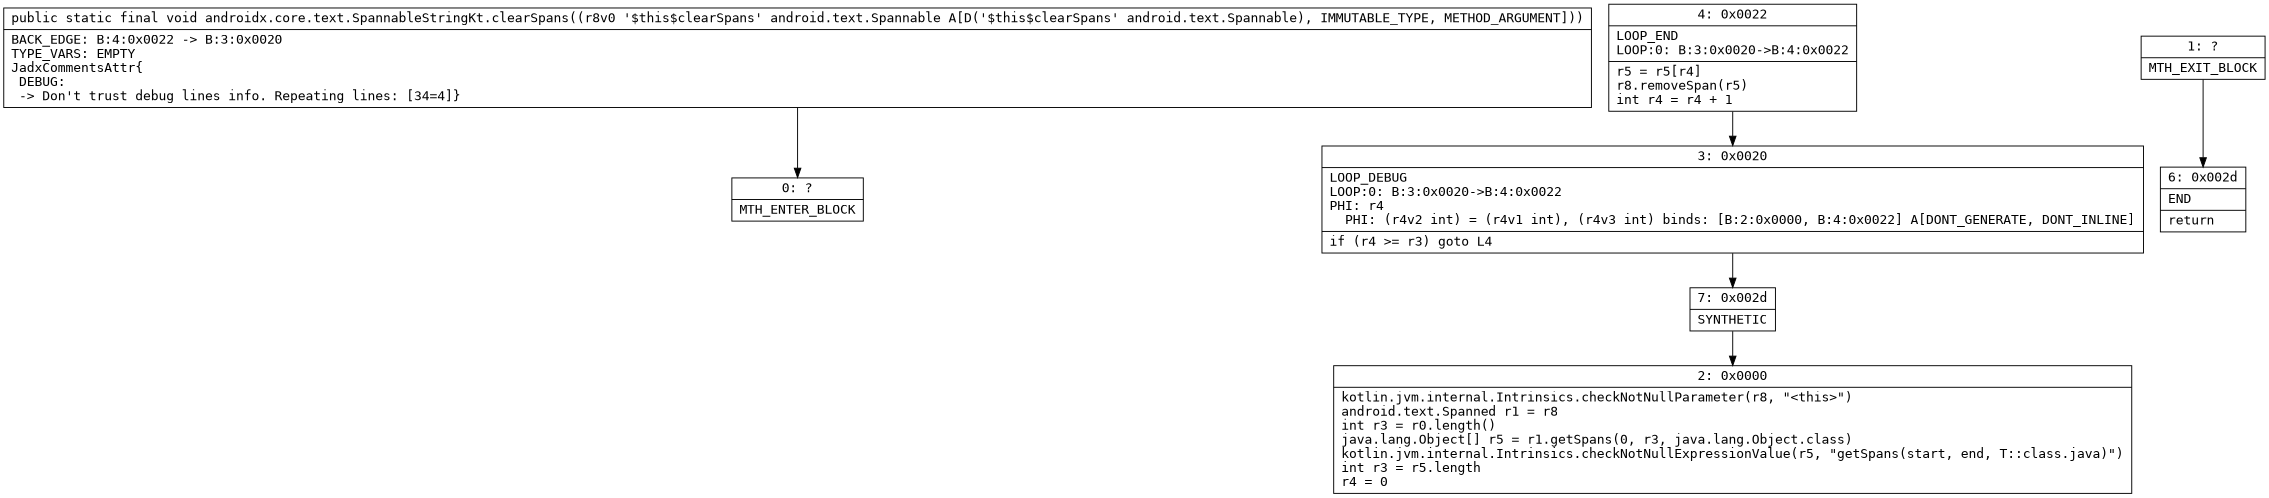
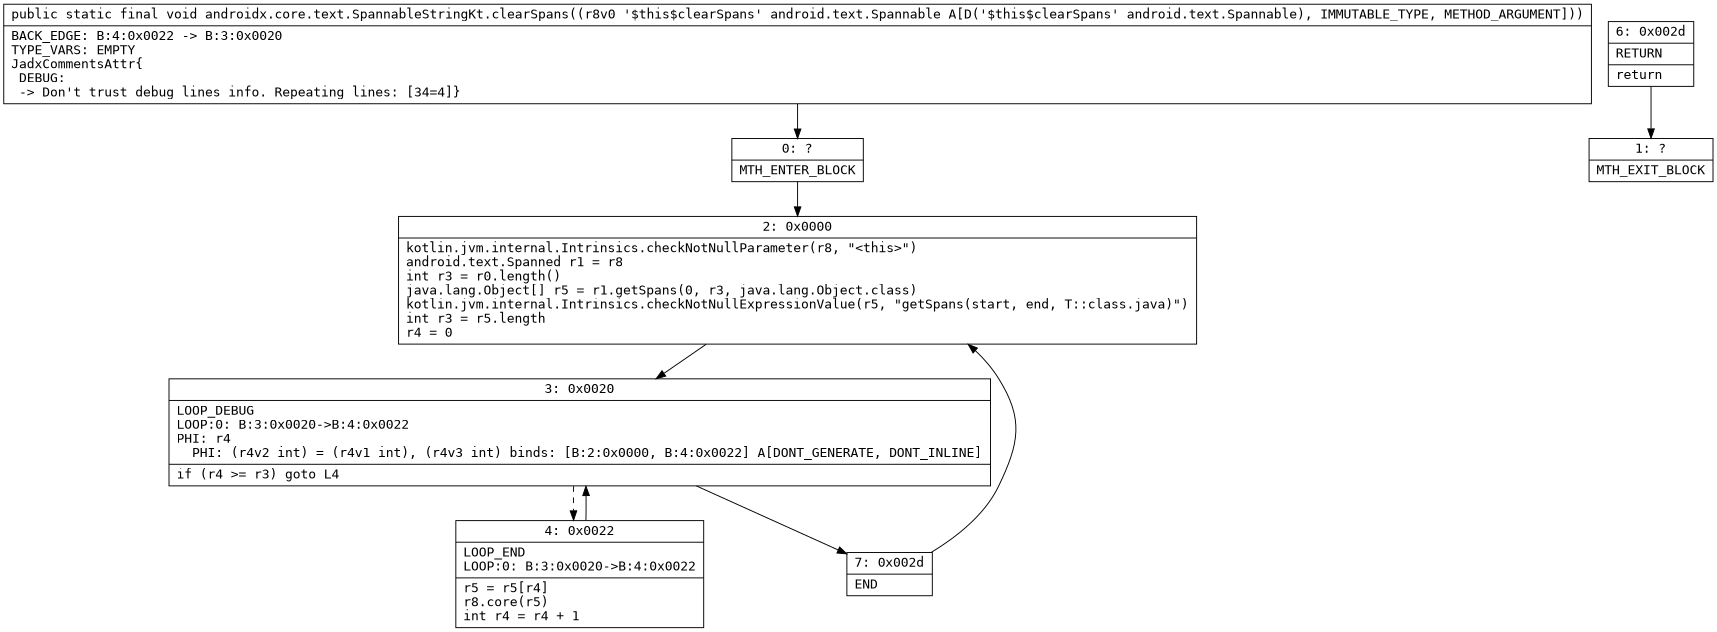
node "4: 0x0022": text "r8.removeSpan(r5)" -> "r8.core(r5)"
edge "1: ?" -> "6: 0x002d": reversed
edge "0: ?" -> "2: 0x0000": added
node "6: 0x002d": text "END" -> "RETURN"
node "7: 0x002d": text "SYNTHETIC" -> "END"
edge "2: 0x0000" -> "3: 0x0020": added
edge "3: 0x0020" -> "4: 0x0022": added
